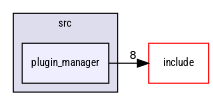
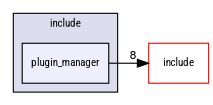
cluster "src": label "src" -> "include"
